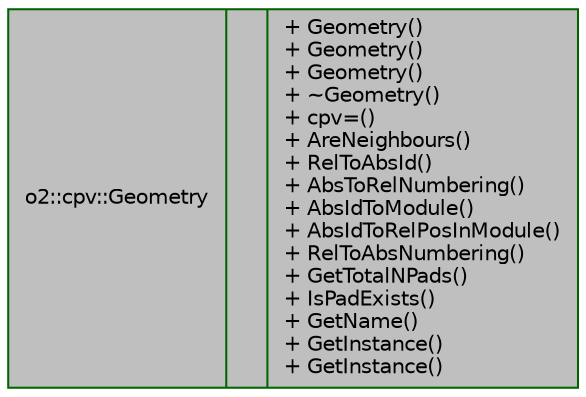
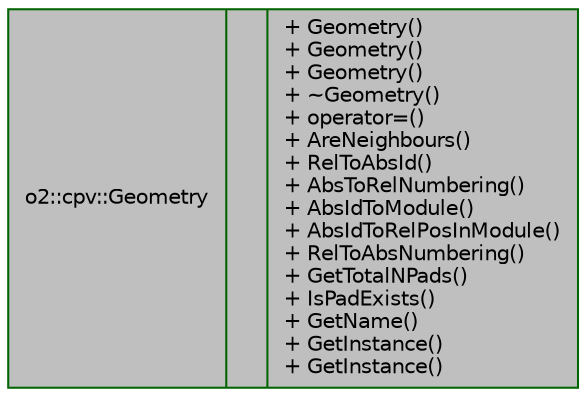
node "o2::cpv::Geometry": text "+ cpv=()" -> "+ operator=()"
